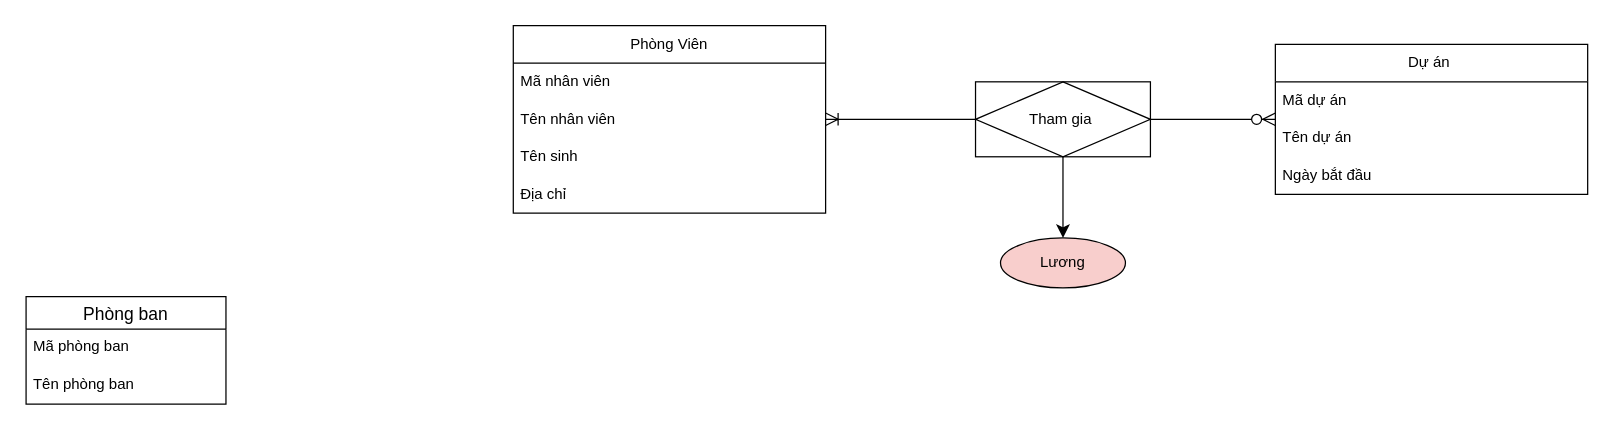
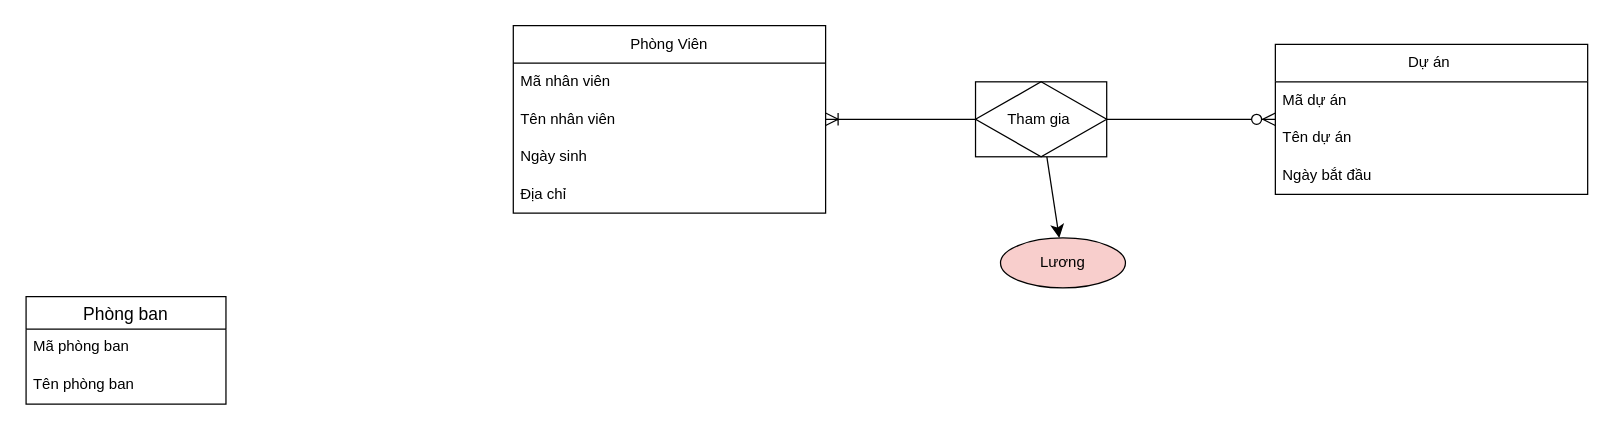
node "Tham gia": size 175x75 -> 131x75
node "Tên sinh": label "Tên sinh" -> "Ngày sinh"
